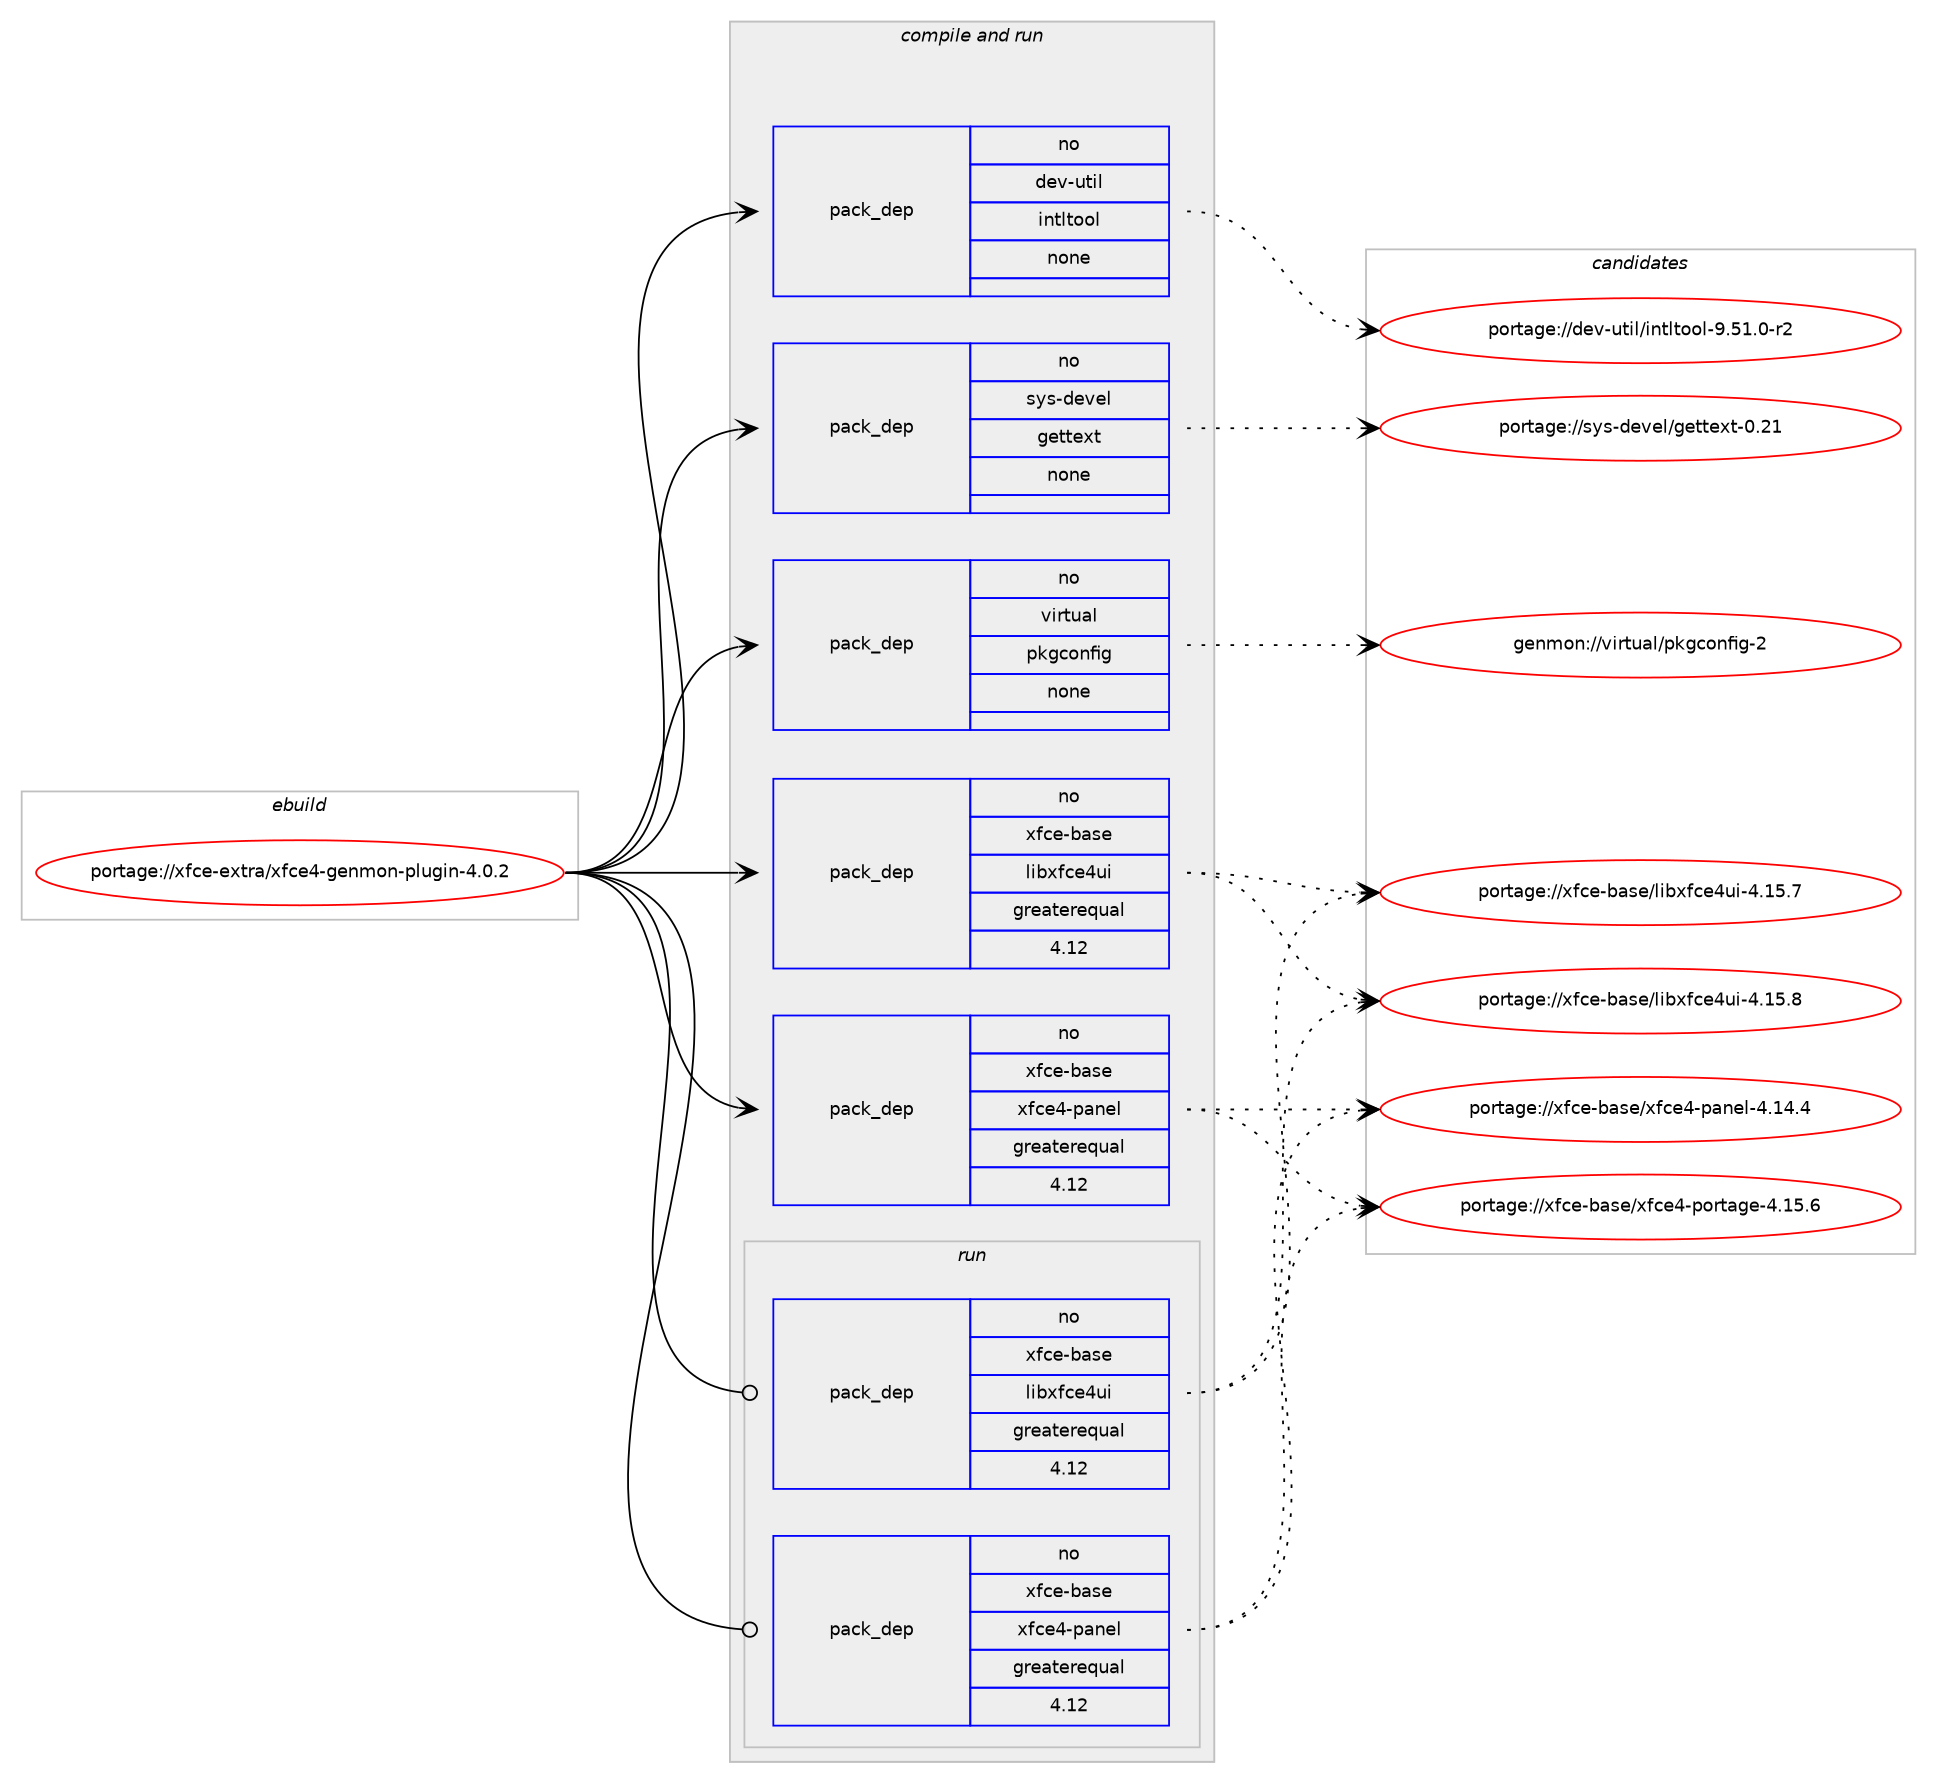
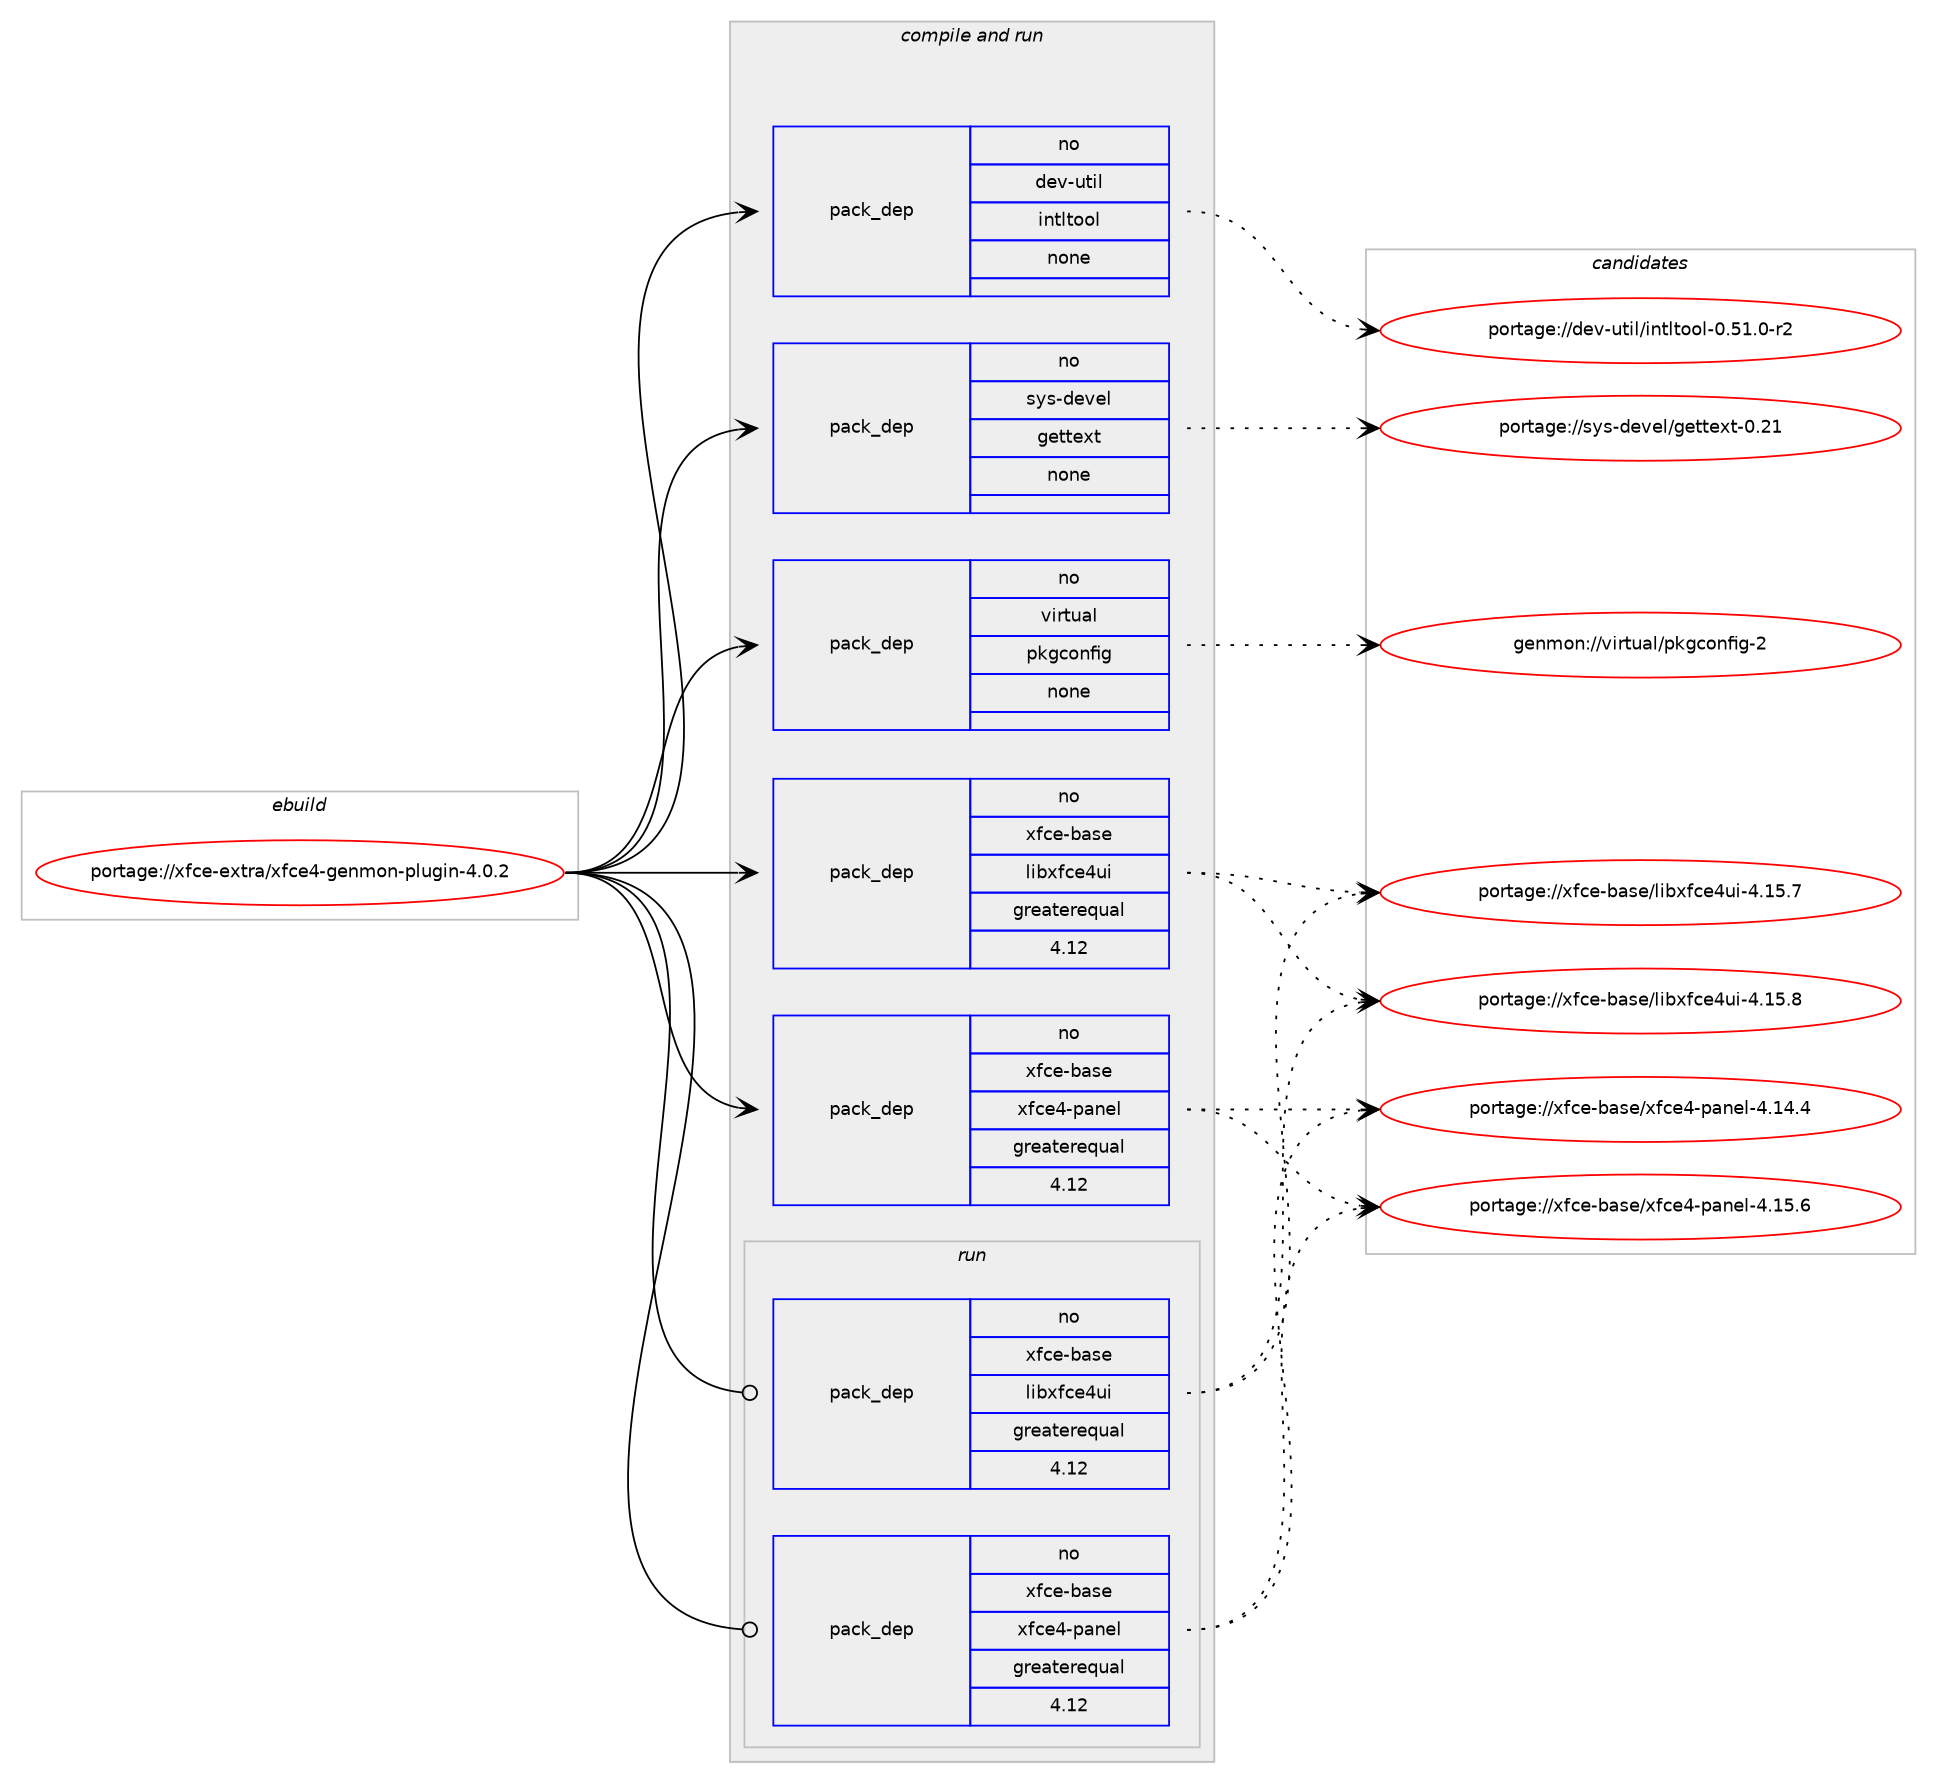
node "portage://dev-util/intltool-9.51.0-r2": label "portage://dev-util/intltool-9.51.0-r2" -> "portage://dev-util/intltool-0.51.0-r2"
node "portage://xfce-base/xfce4-portage-4.15.6": label "portage://xfce-base/xfce4-portage-4.15.6" -> "portage://xfce-base/xfce4-panel-4.15.6"
